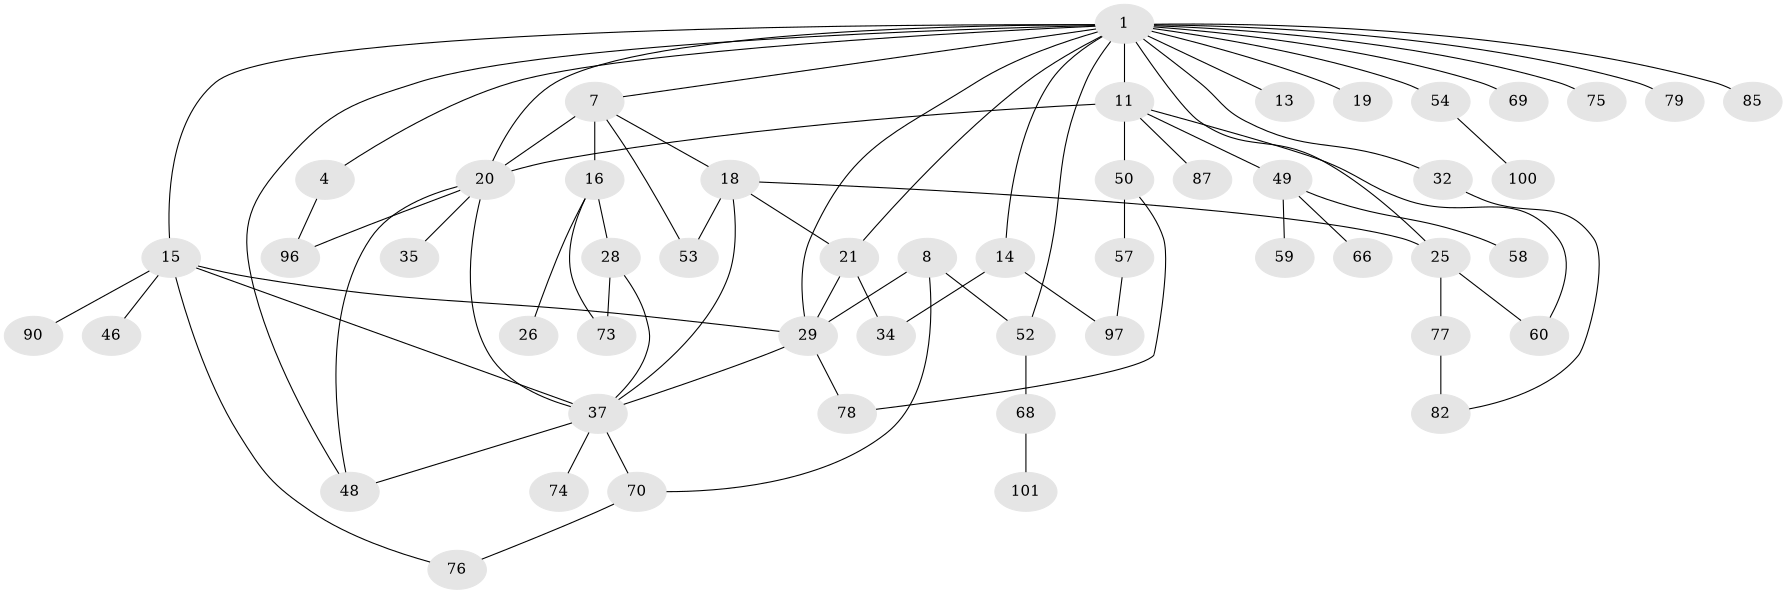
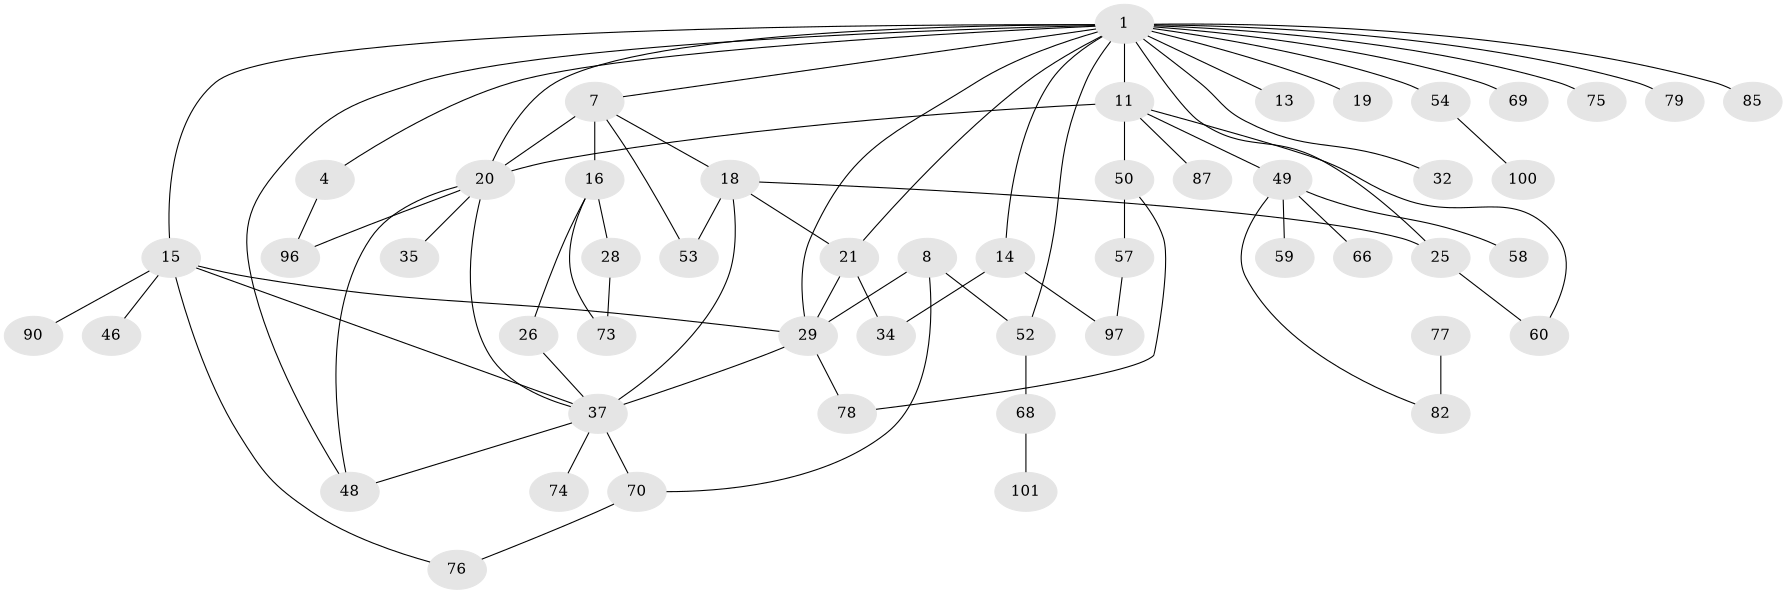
edge "32" -- "82": now "49" -- "82"
edge "25" -- "77": removed
edge "28" -- "37": now "26" -- "37"
